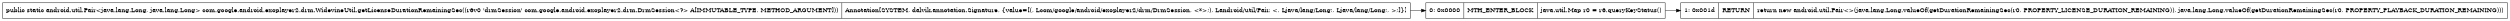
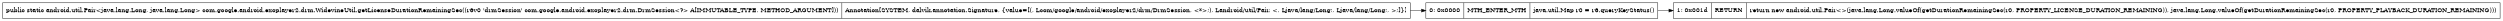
node "0: 0x0000": text "MTH_ENTER_BLOCK" -> "MTH_ENTER_MTH"
